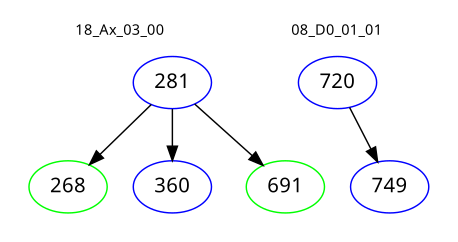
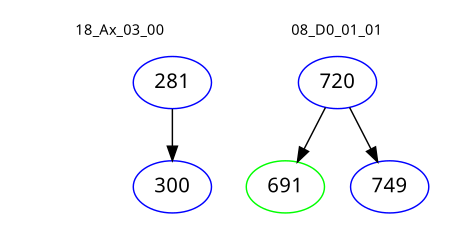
edge "281" -> "691": now "720" -> "691"
node "268": removed
node "360": label "360" -> "300"
